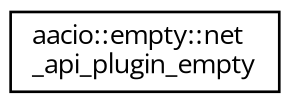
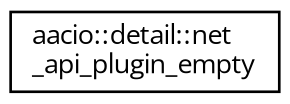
node "aacio::empty::net _api_plugin_empty": label "aacio::empty::net _api_plugin_empty" -> "aacio::detail::net _api_plugin_empty"
